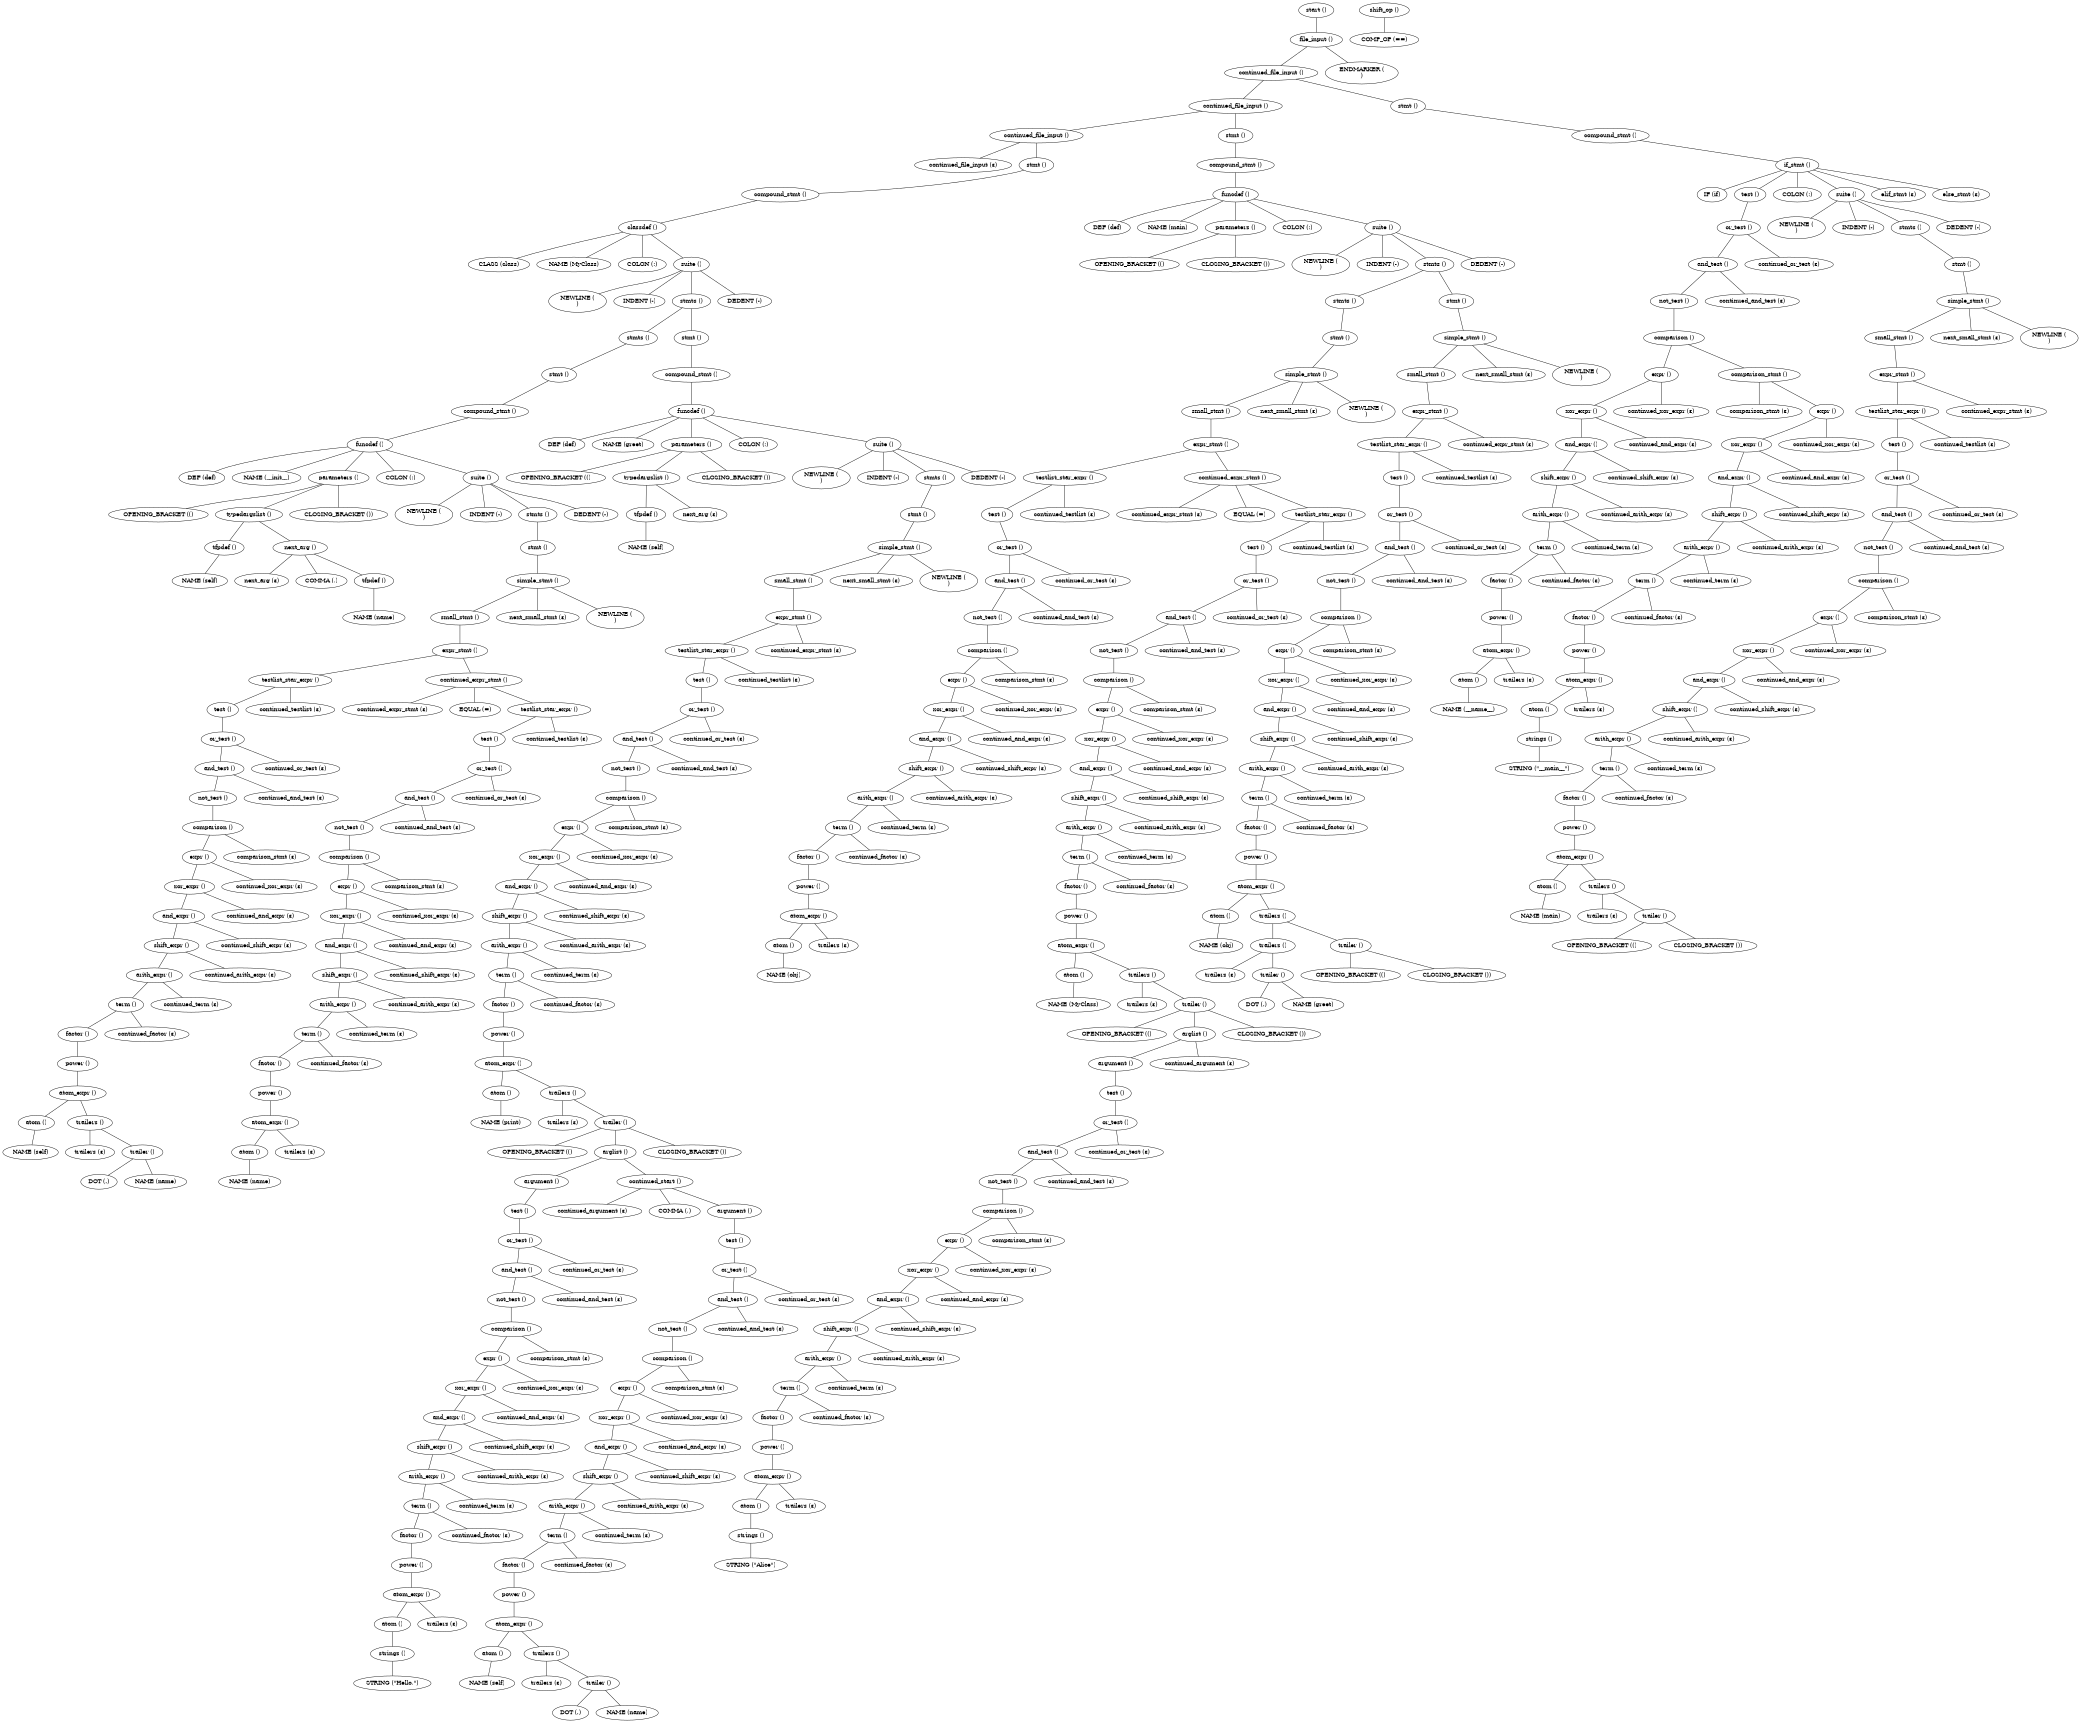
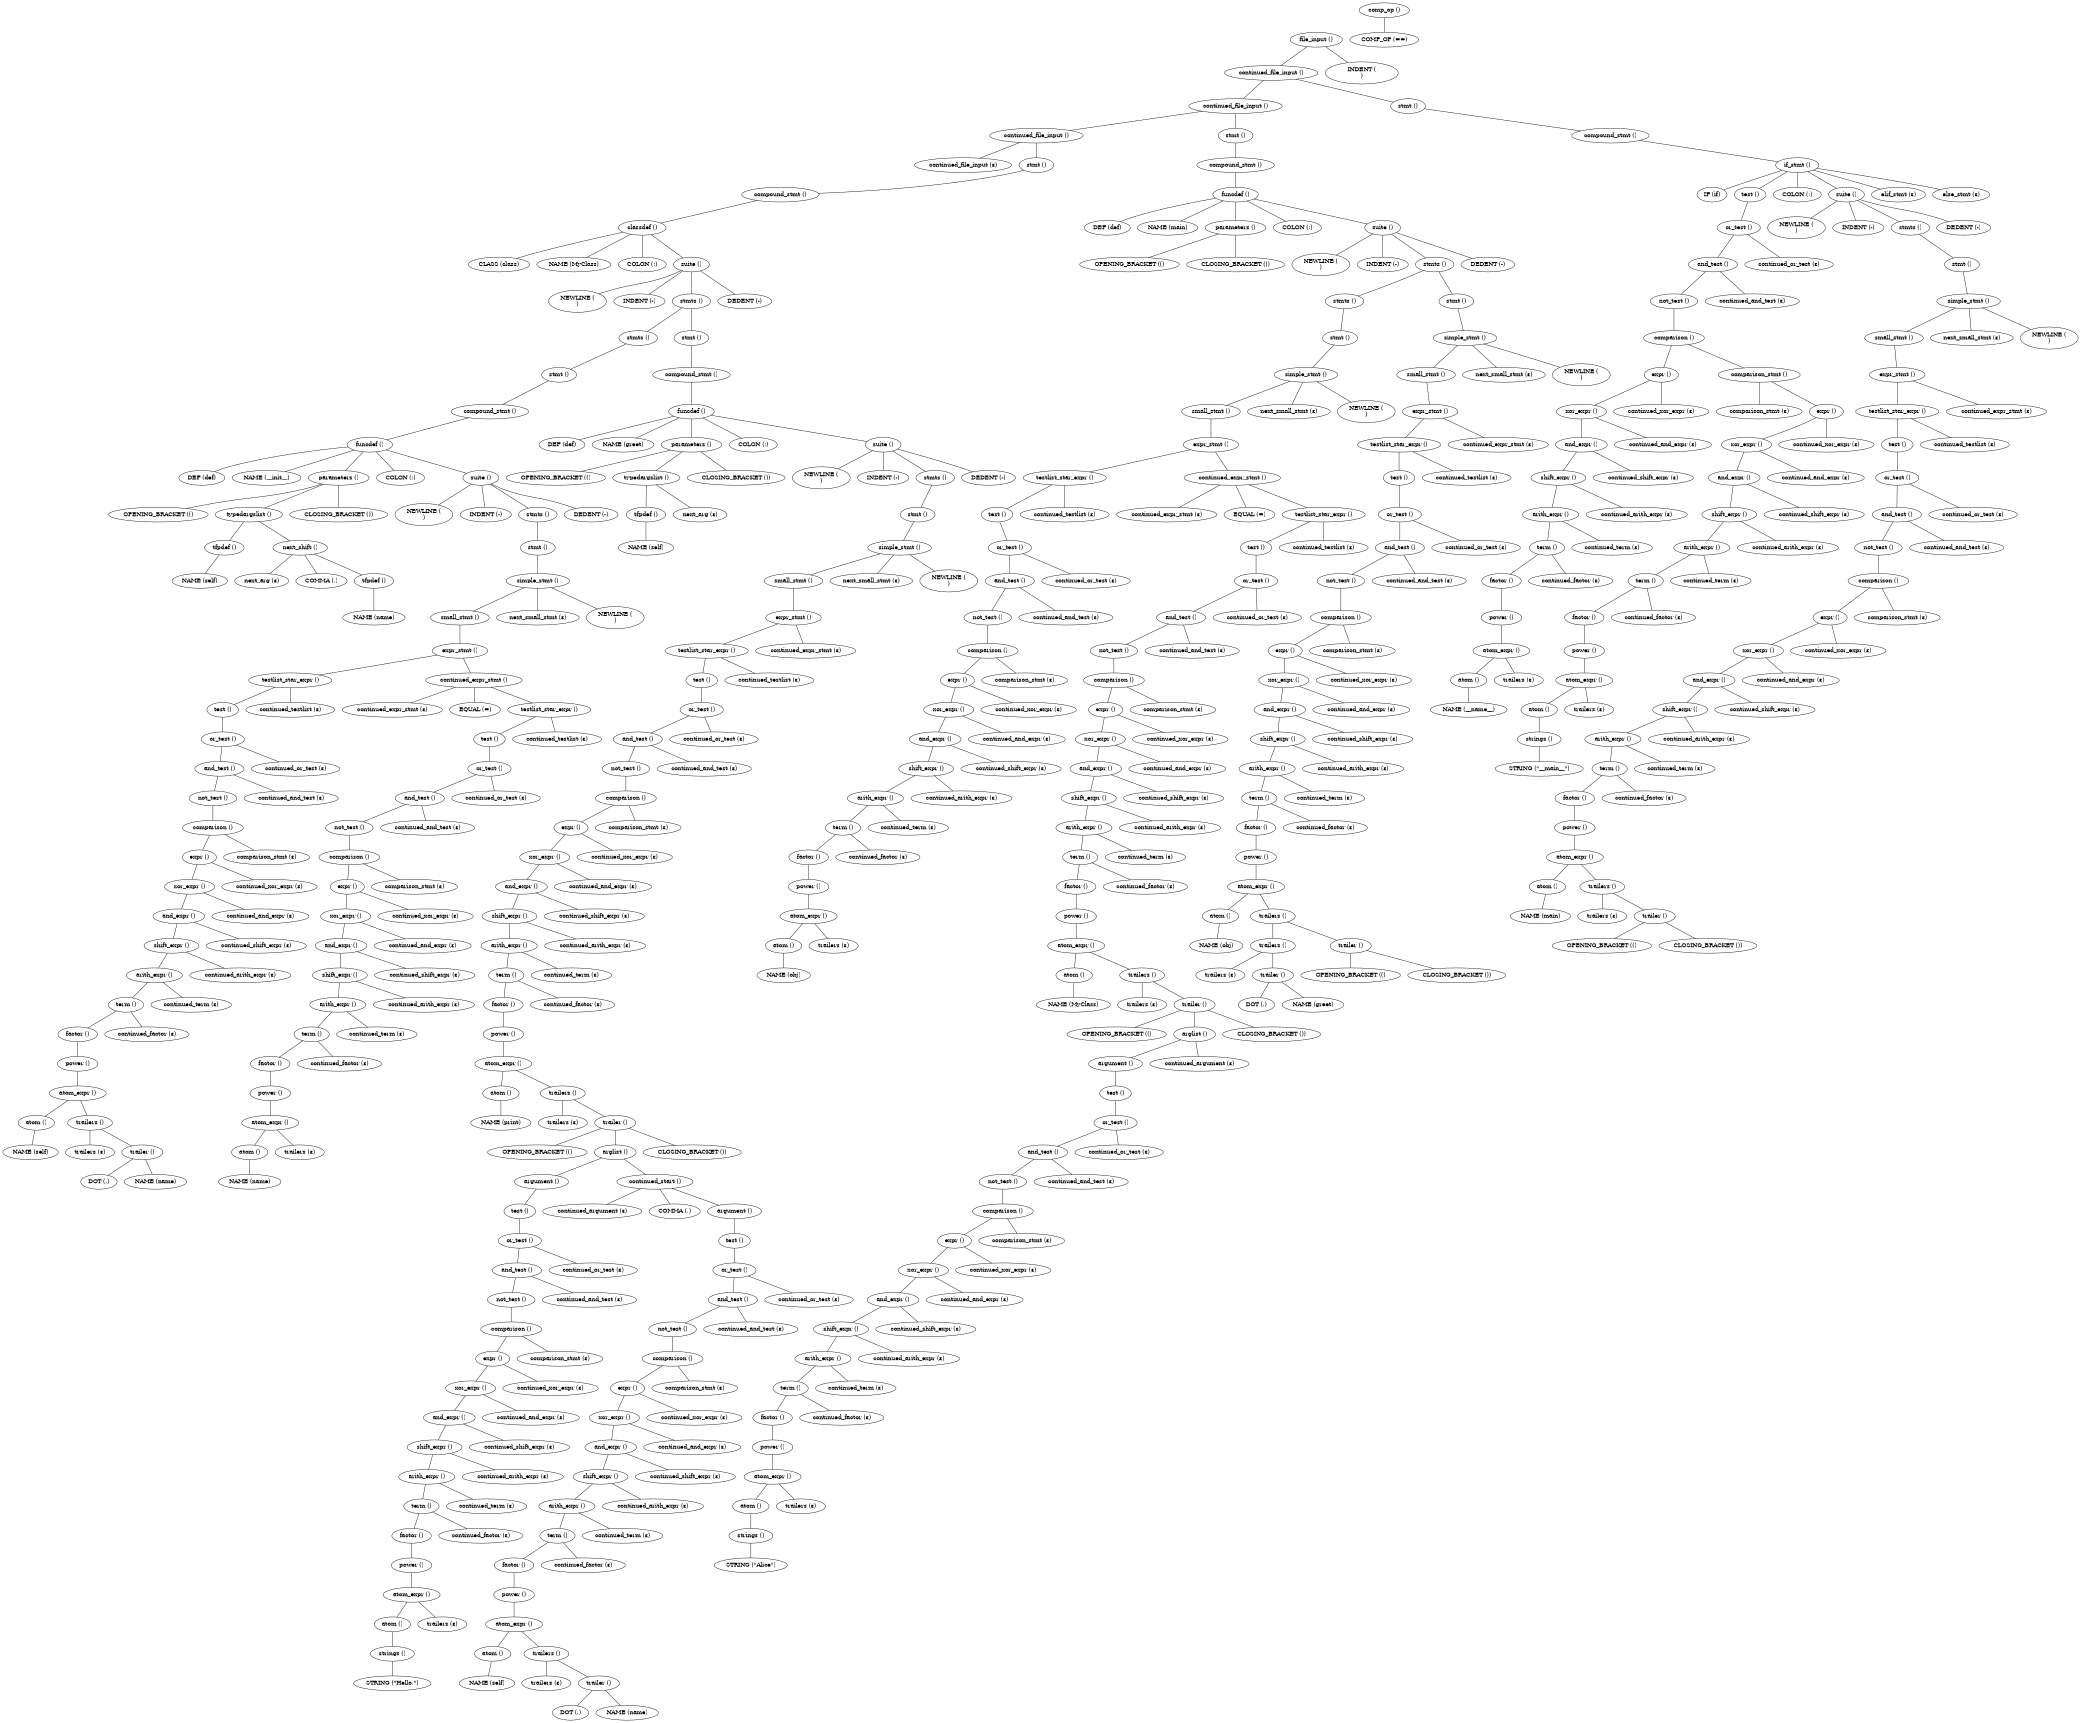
node "start ()": removed
node "shift_op ()": label "shift_op ()" -> "comp_op ()"
node "ENDMARKER ( )": label "ENDMARKER ( )" -> "INDENT ( )"
node "next_arg ()": label "next_arg ()" -> "next_shift ()"
